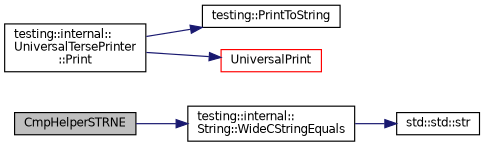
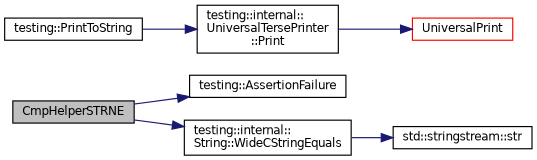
edge "testing::internal:: UniversalTersePrinter ::Print" -> "testing::PrintToString": reversed
node "testing::AssertionFailure": added
node "std::std::str": label "std::std::str" -> "std::stringstream::str"
